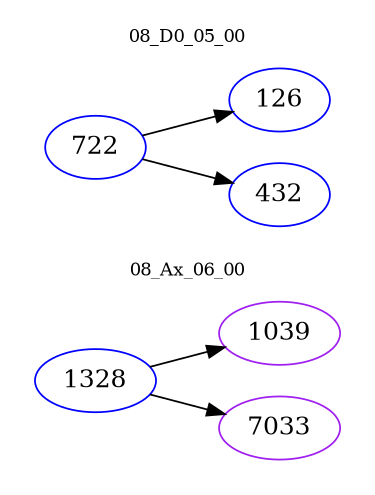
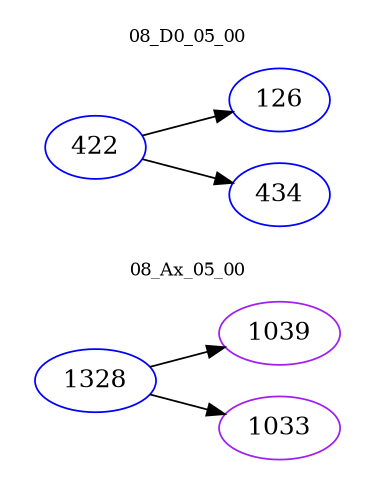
node "722": label "722" -> "422"
node "432": label "432" -> "434"
cluster "08_Ax_06_00": label "08_Ax_06_00" -> "08_Ax_05_00"
node "7033": label "7033" -> "1033"
